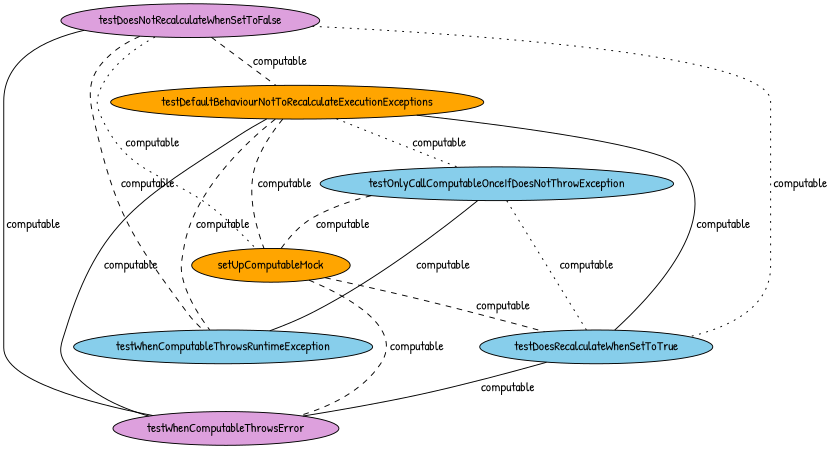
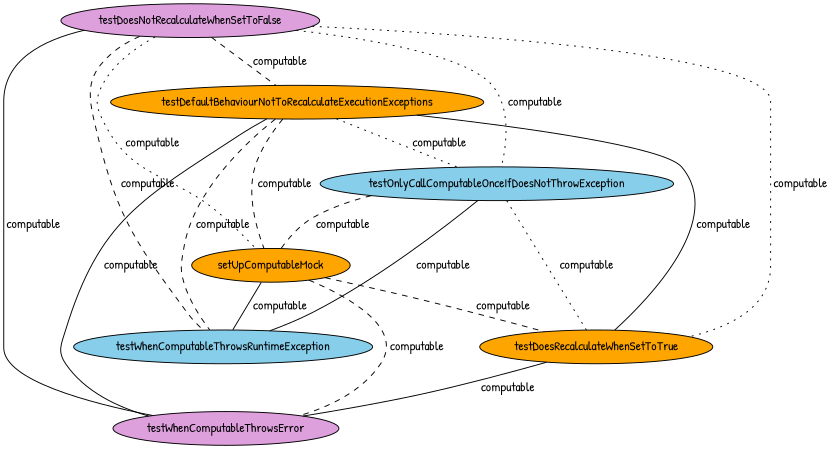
edge "testDoesNotRecalculateWhenSetToFalse" -- "testOnlyCallComputableOnceIfDoesNotThrowException": added, label "computable"
edge "setUpComputableMock" -- "testWhenComputableThrowsRuntimeException": added, label "computable"
node "testDoesRecalculateWhenSetToTrue": fillcolor skyblue -> orange
